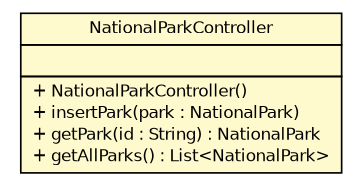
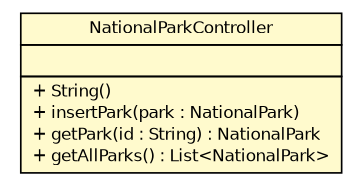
node "NationalParkController": text "+ NationalParkController()" -> "+ String()"
